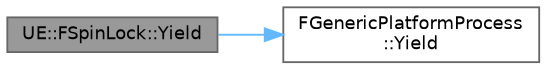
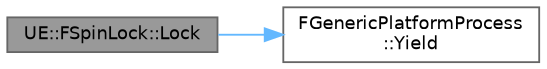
node "UE::FSpinLock::Yield": label "UE::FSpinLock::Yield" -> "UE::FSpinLock::Lock"
